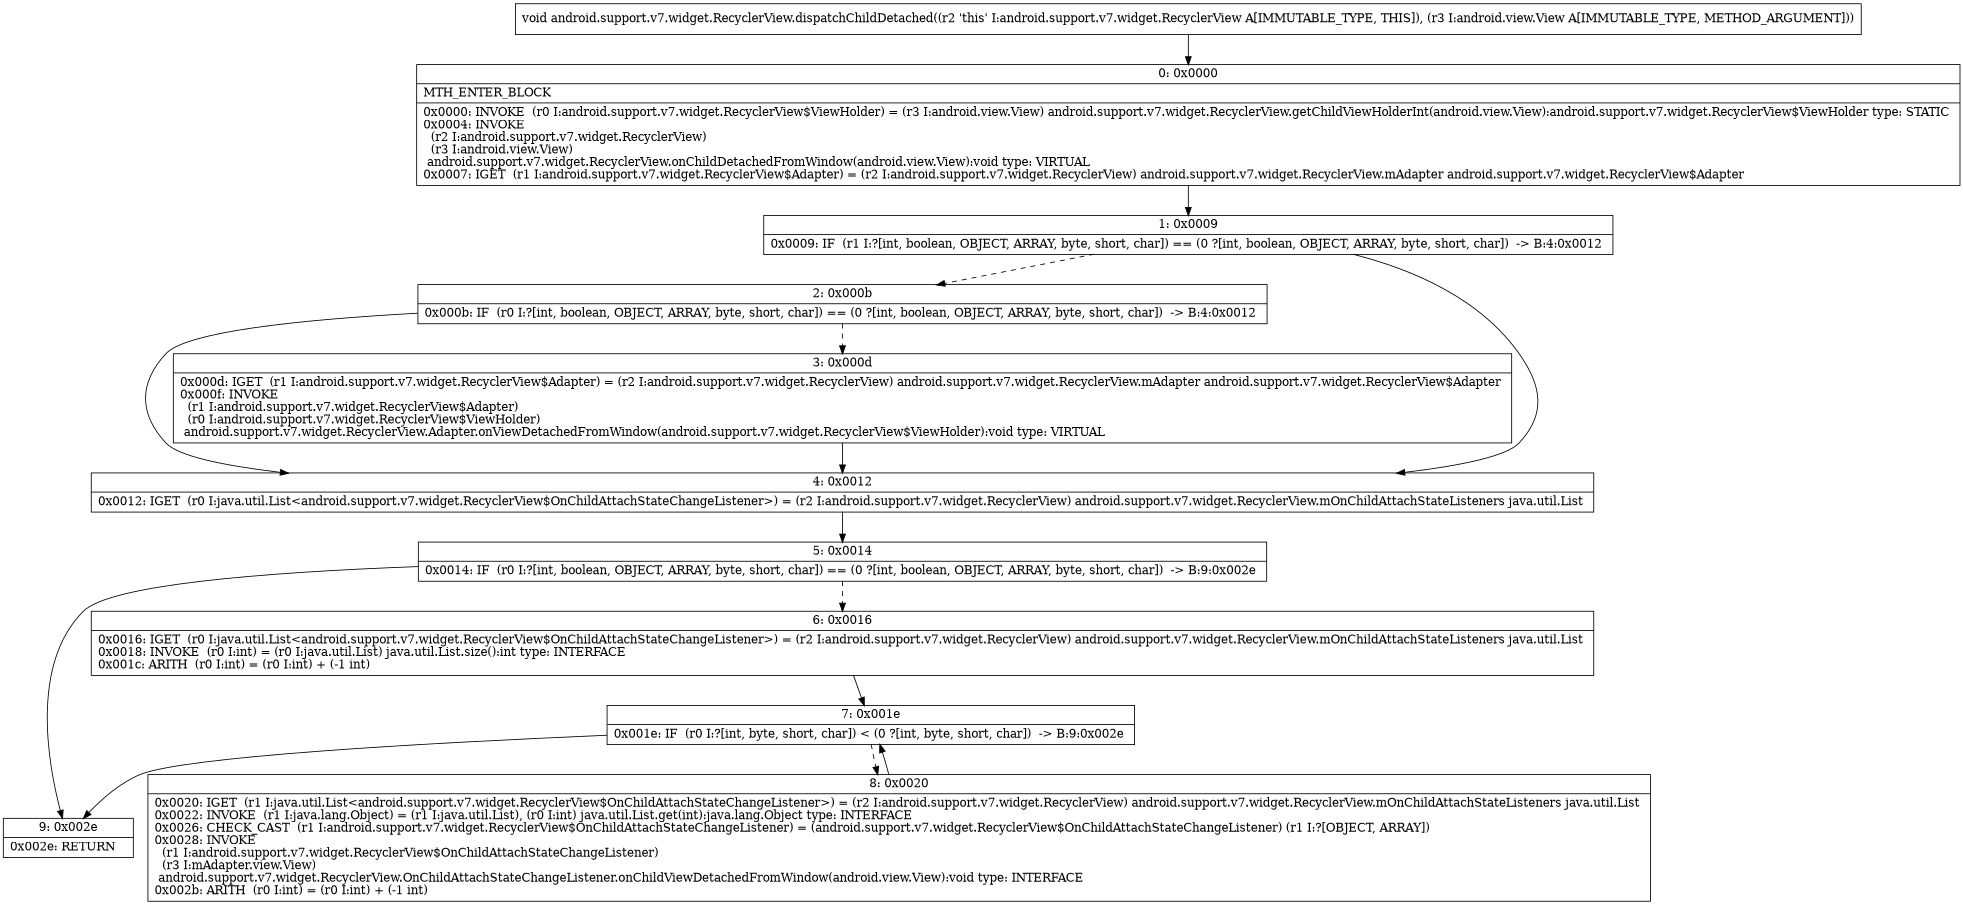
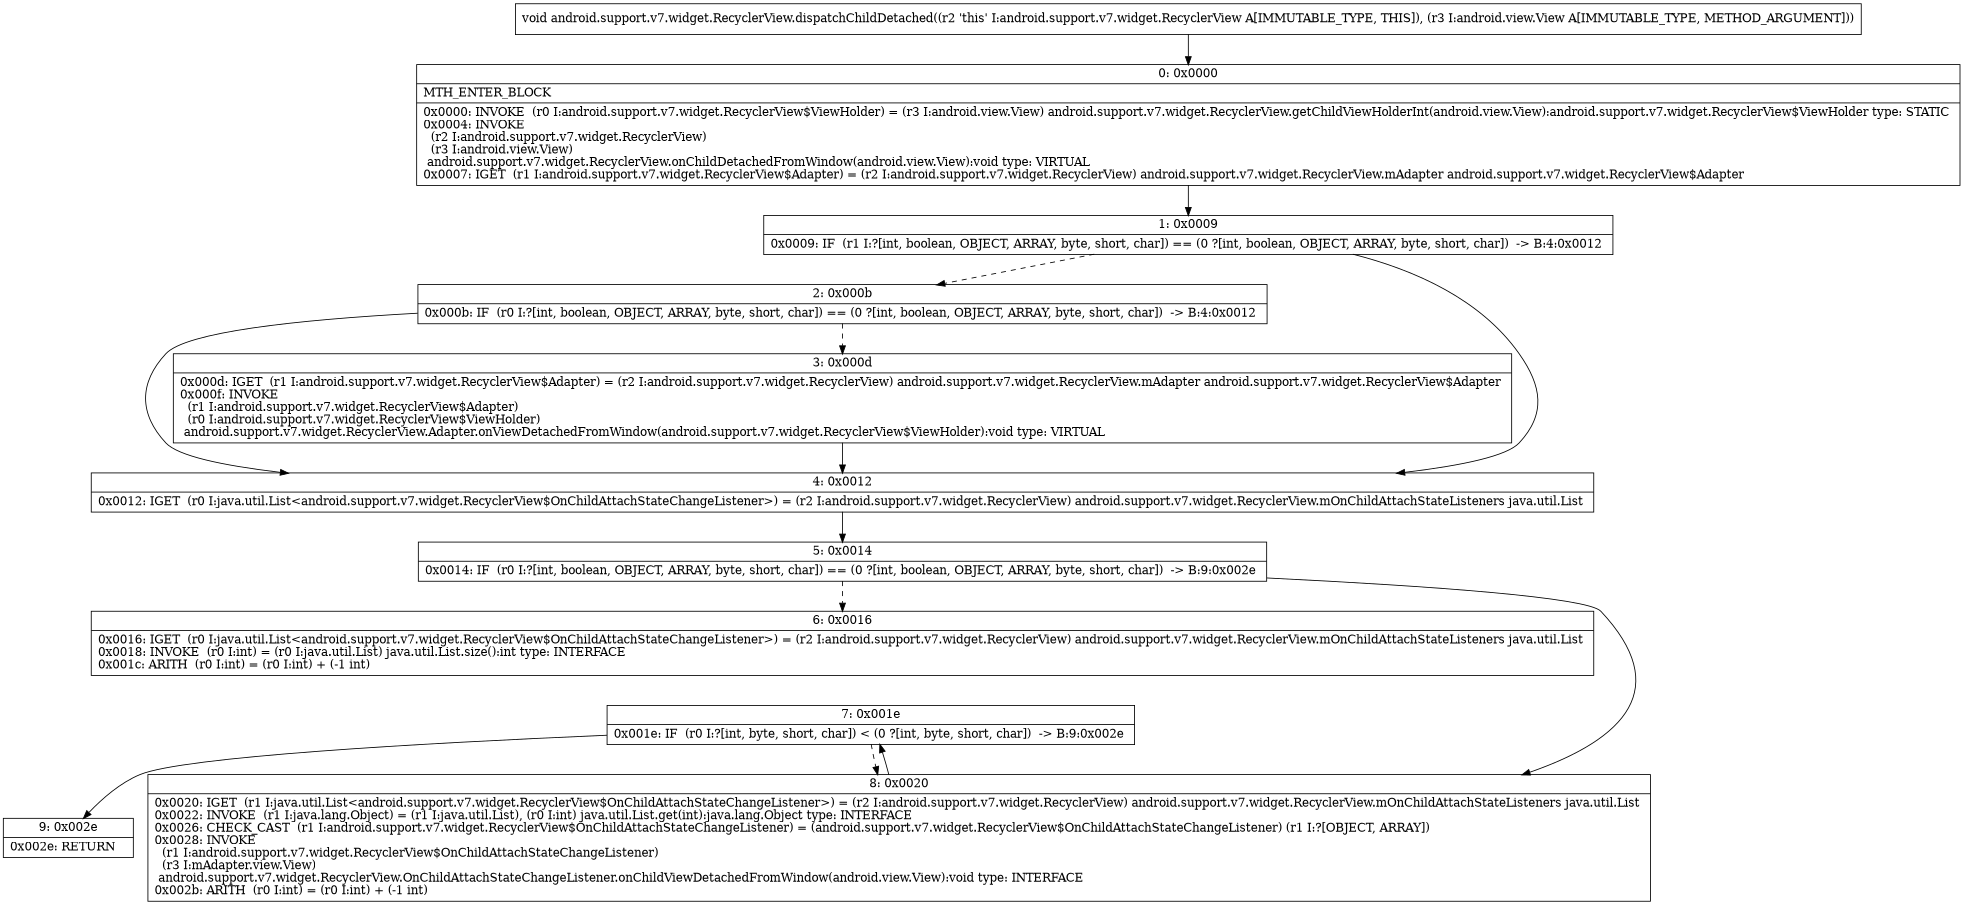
edge "5: 0x0014" -> "9: 0x002e": now "5: 0x0014" -> "8: 0x0020"
edge "6: 0x0016" -> "7: 0x001e": removed
